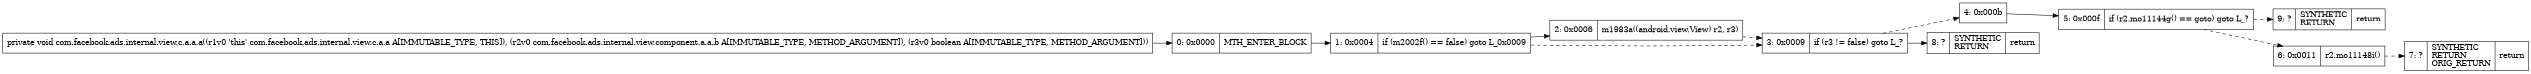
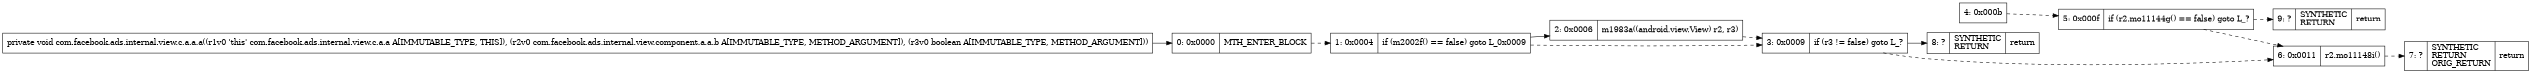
edge "4: 0x000b" -> "5: 0x000f": style solid -> dashed
node "5: 0x000f": text "if (r2.mo11144g() == goto) goto L_?" -> "if (r2.mo11144g() == false) goto L_?"
edge "3: 0x0009" -> "4: 0x000b": now "3: 0x0009" -> "6: 0x0011"
edge "0: 0x0000" -> "1: 0x0004": style solid -> dashed
